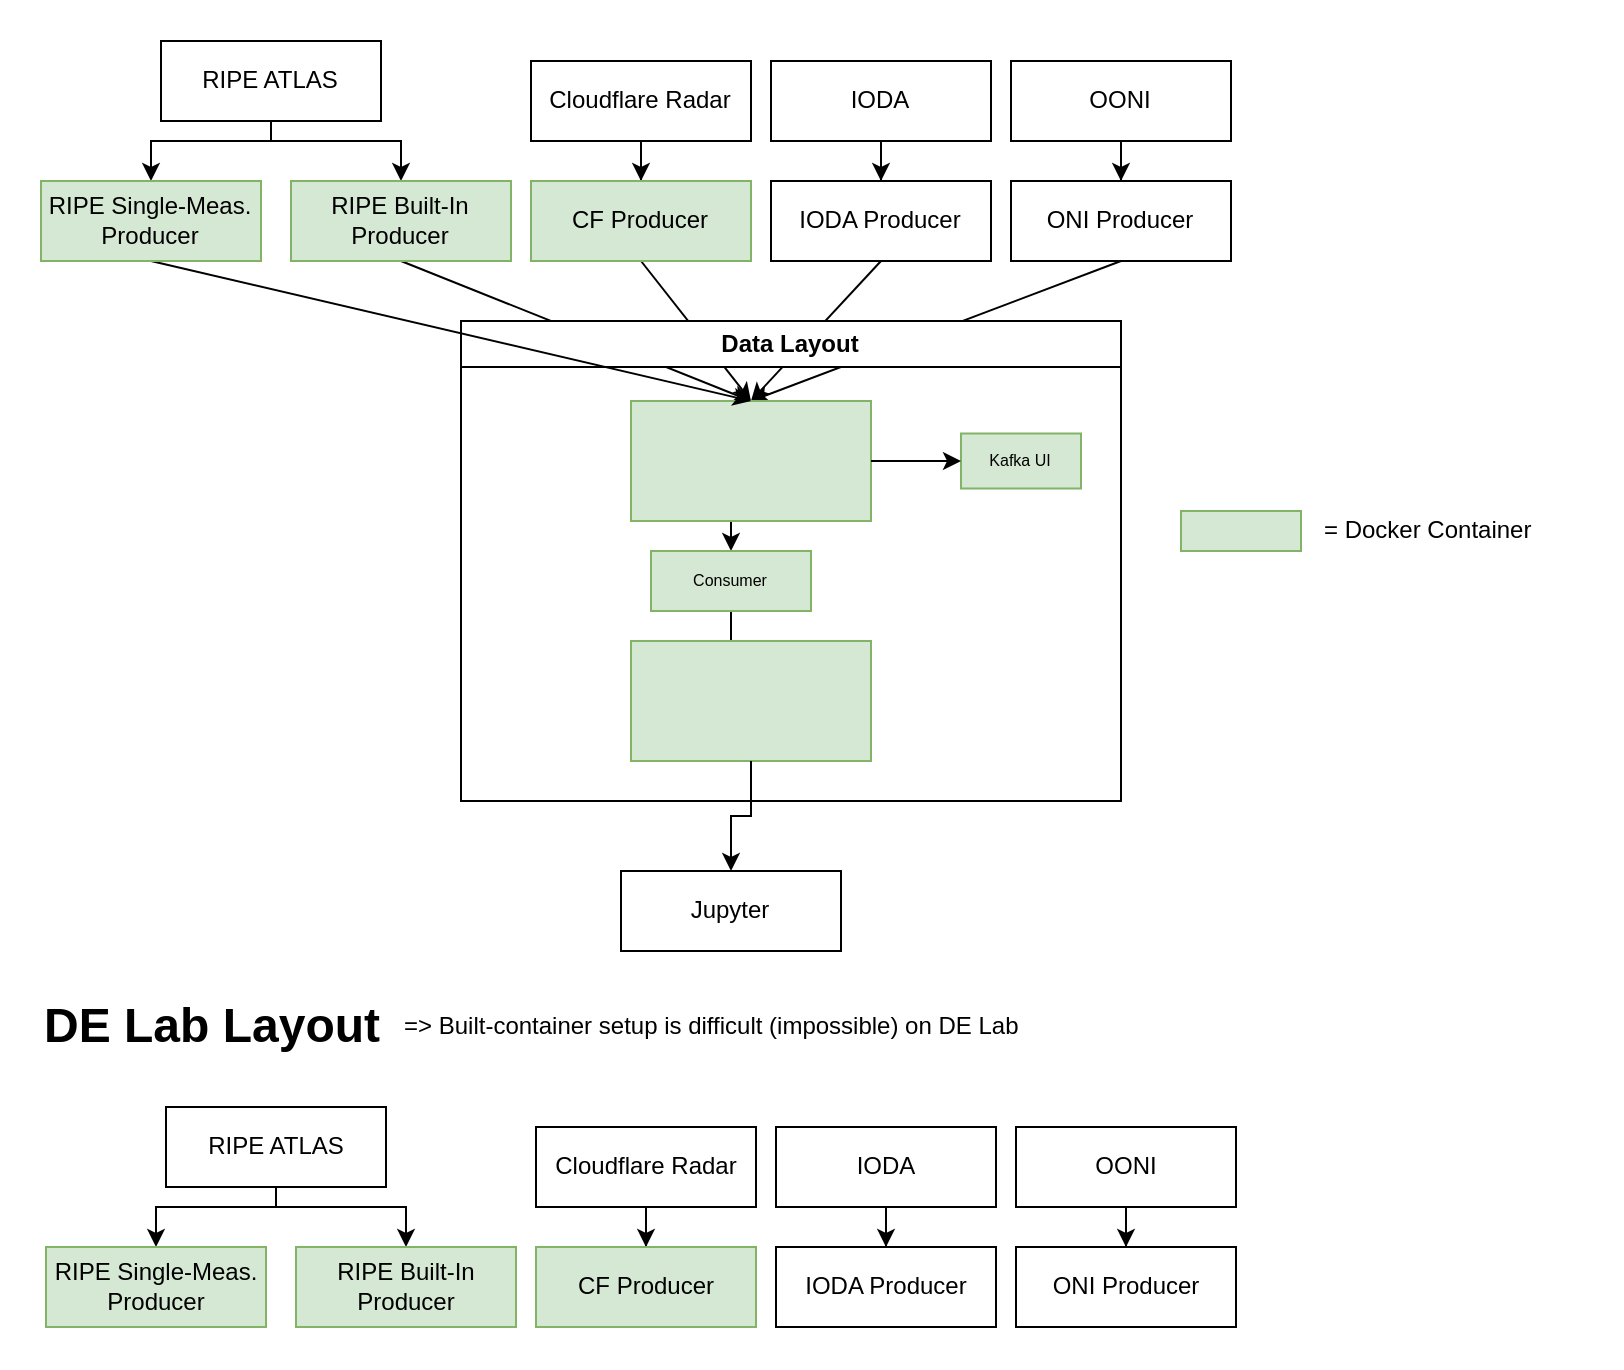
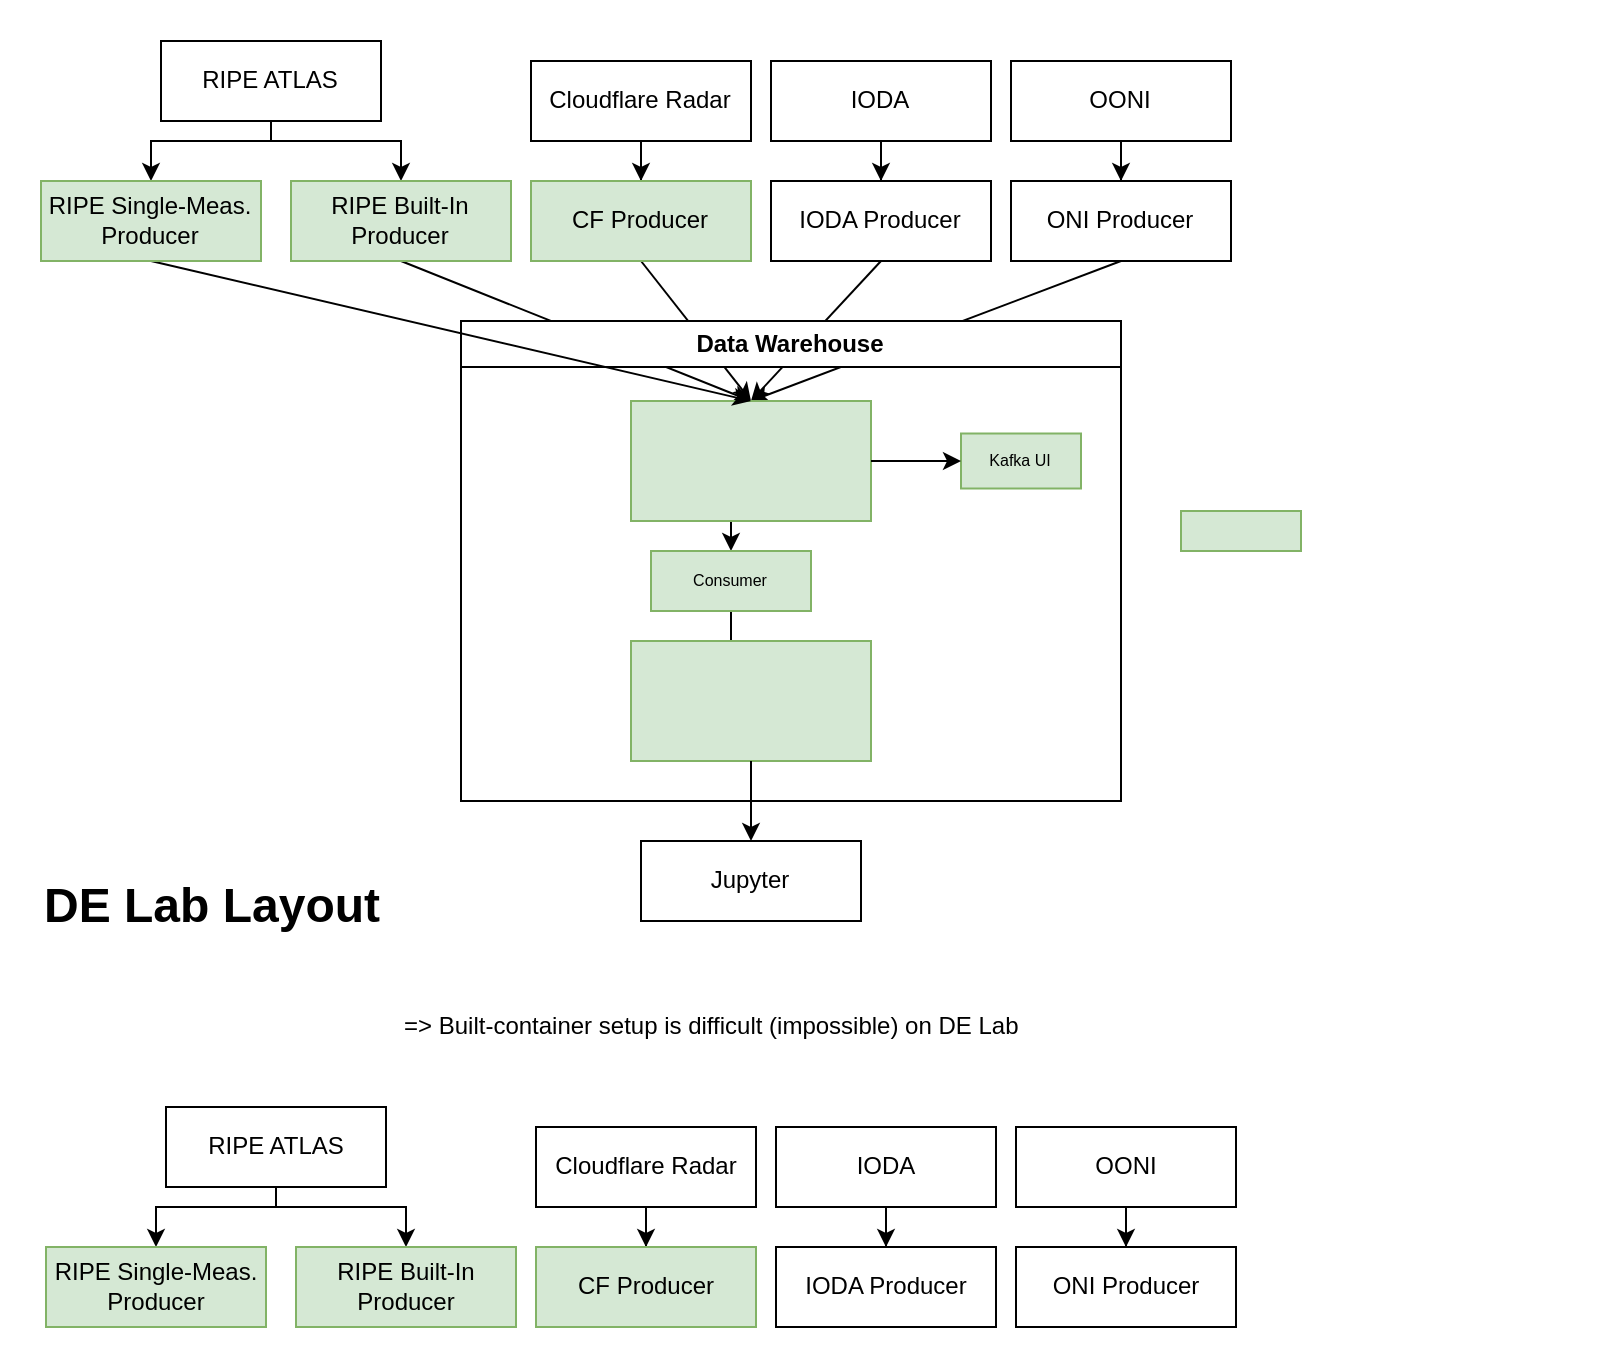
node "Data Layout": label "Data Layout" -> "Data Warehouse"
node "= Docker Container": removed
node "Jupyter": moved (731, 911) -> (751, 881)
node "DE Lab Layout": moved (221, 1027) -> (221, 907)
